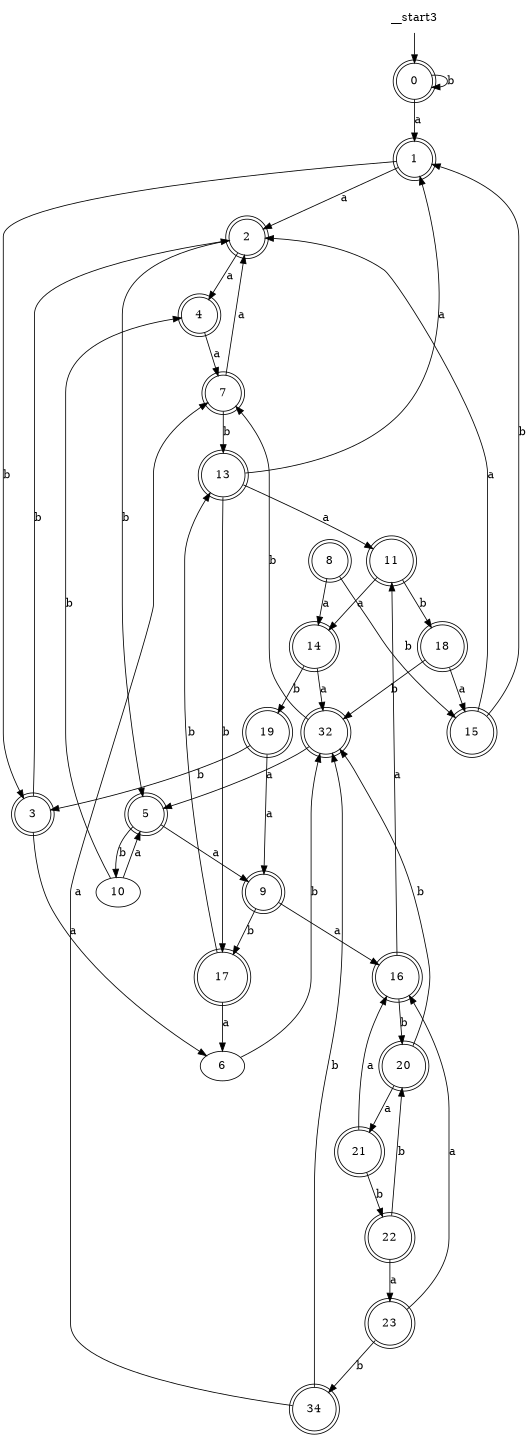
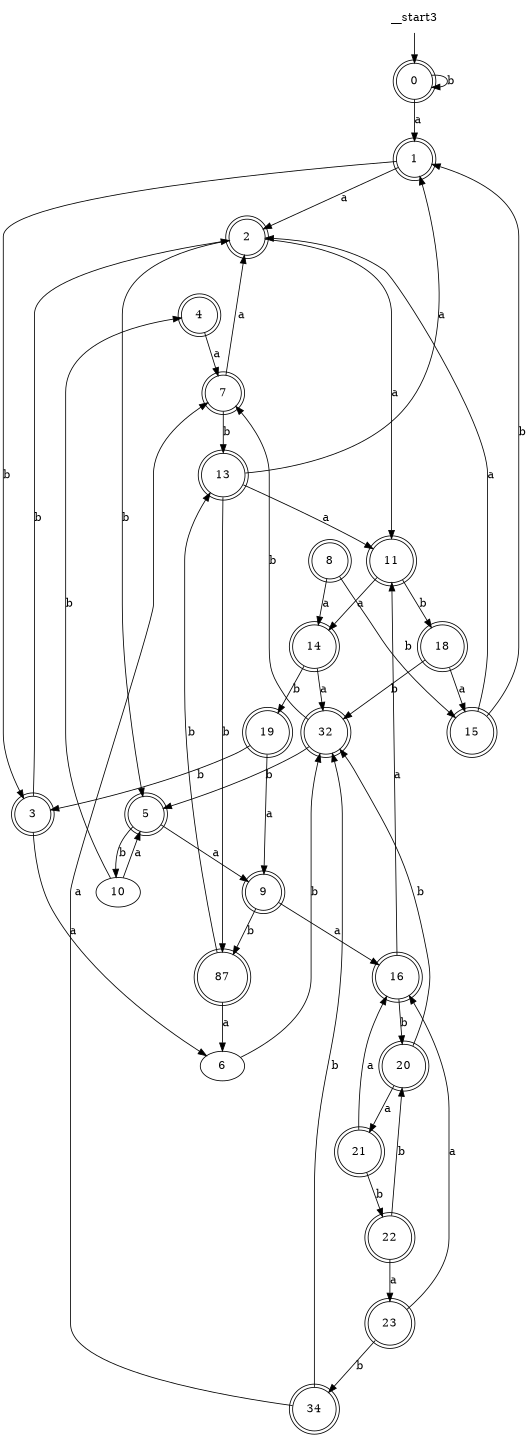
edge "2" -> "4": now "2" -> "11"
edge "32" -> "5": label "a" -> "b"
node "17": label "17" -> "87"
